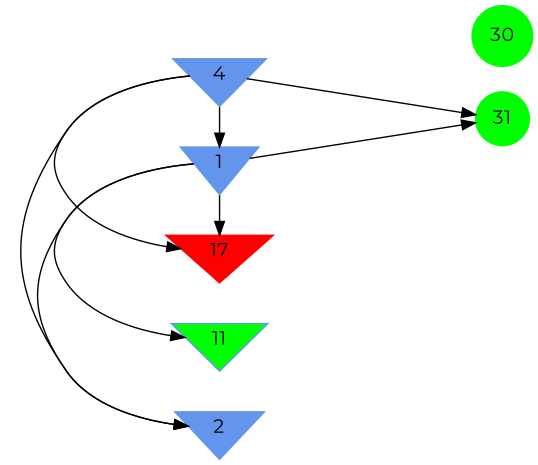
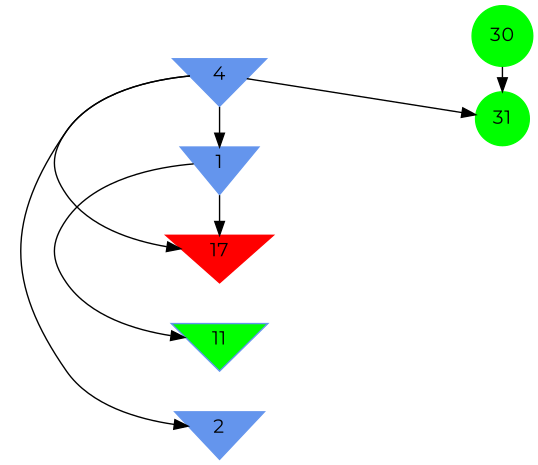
edge "1" -> "31": now "30" -> "31"
edge "1" -> "2": removed
